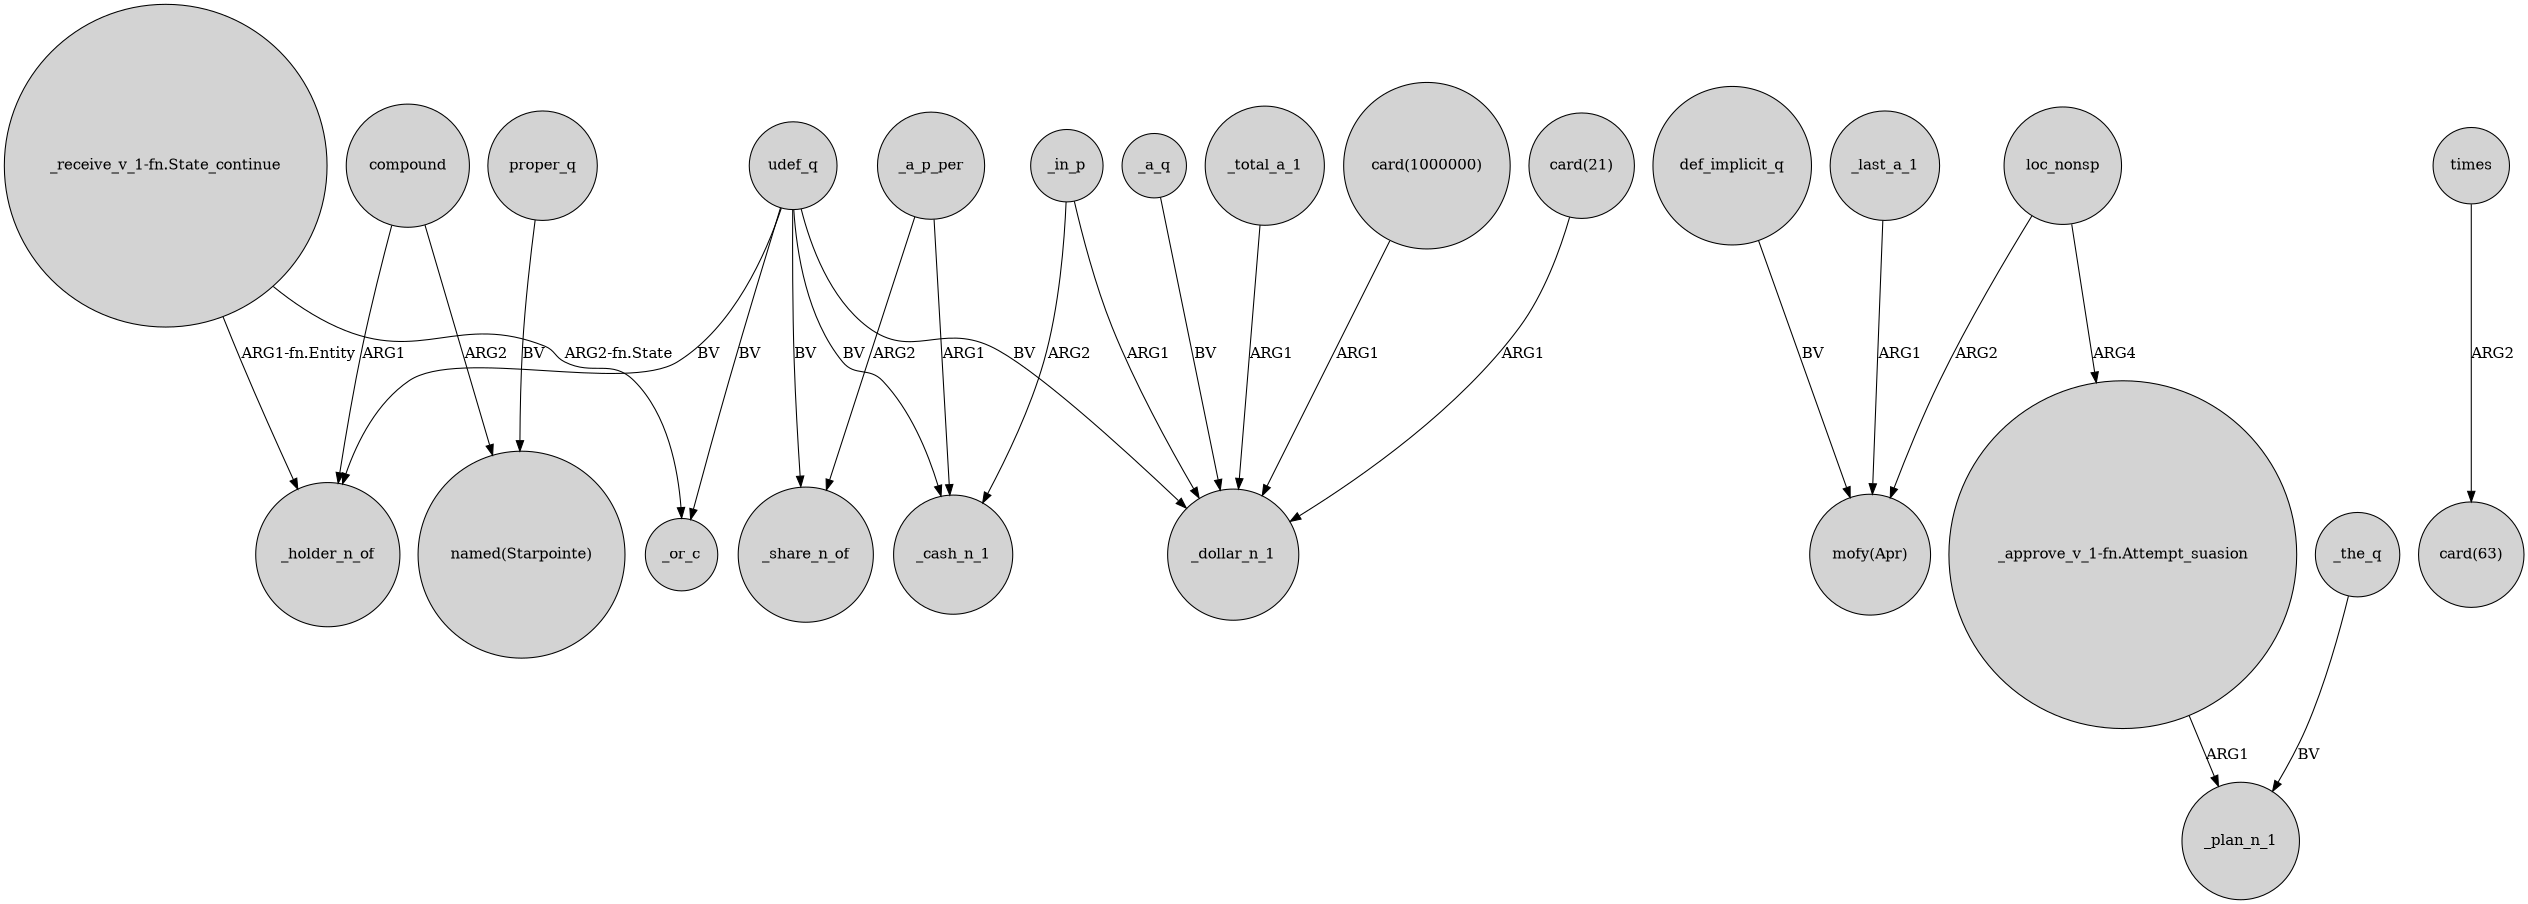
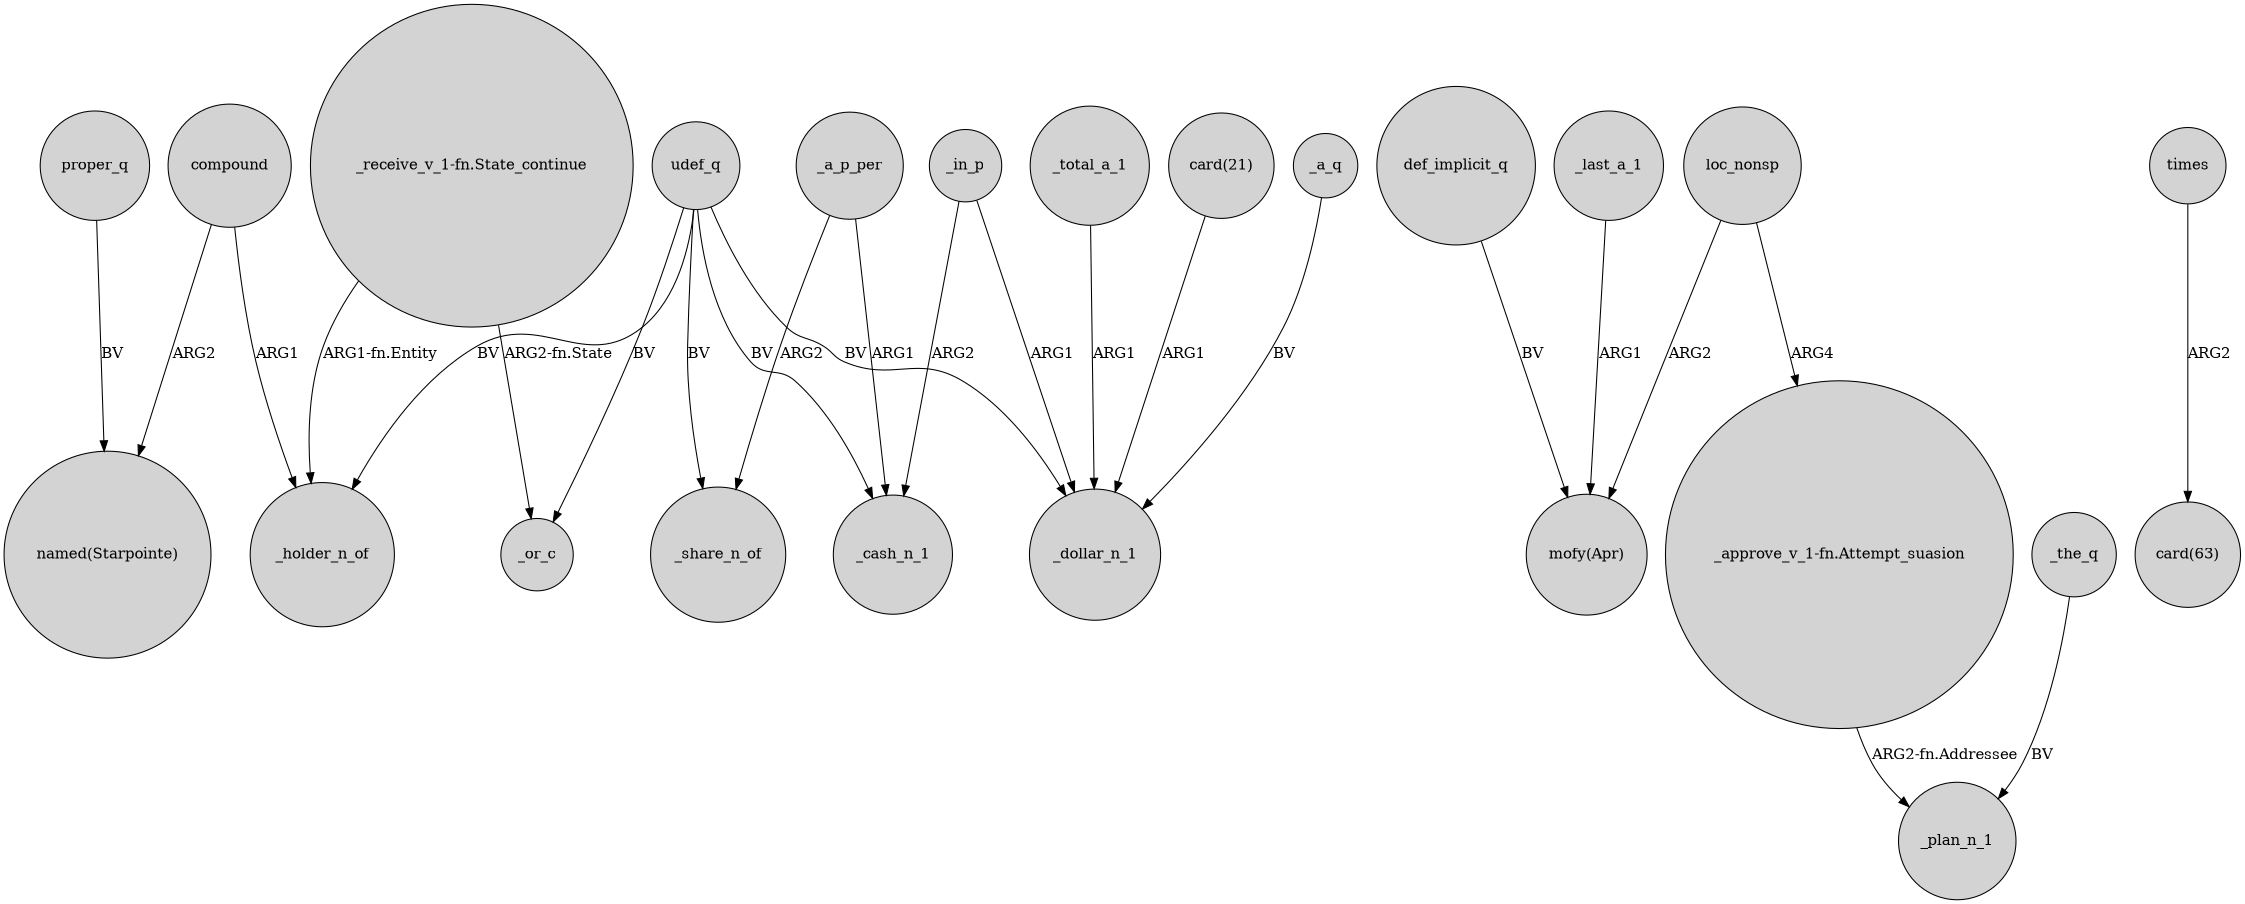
node "card(1000000)": removed
edge "_approve_v_1-fn.Attempt_suasion" -> "_plan_n_1": label "ARG1" -> "ARG2-fn.Addressee"
